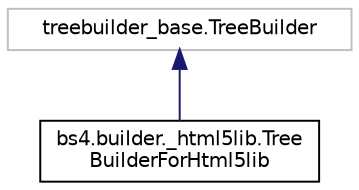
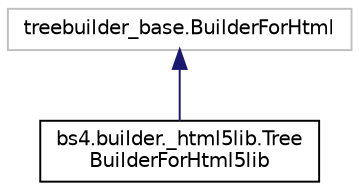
node "treebuilder_base.TreeBuilder": label "treebuilder_base.TreeBuilder" -> "treebuilder_base.BuilderForHtml"
